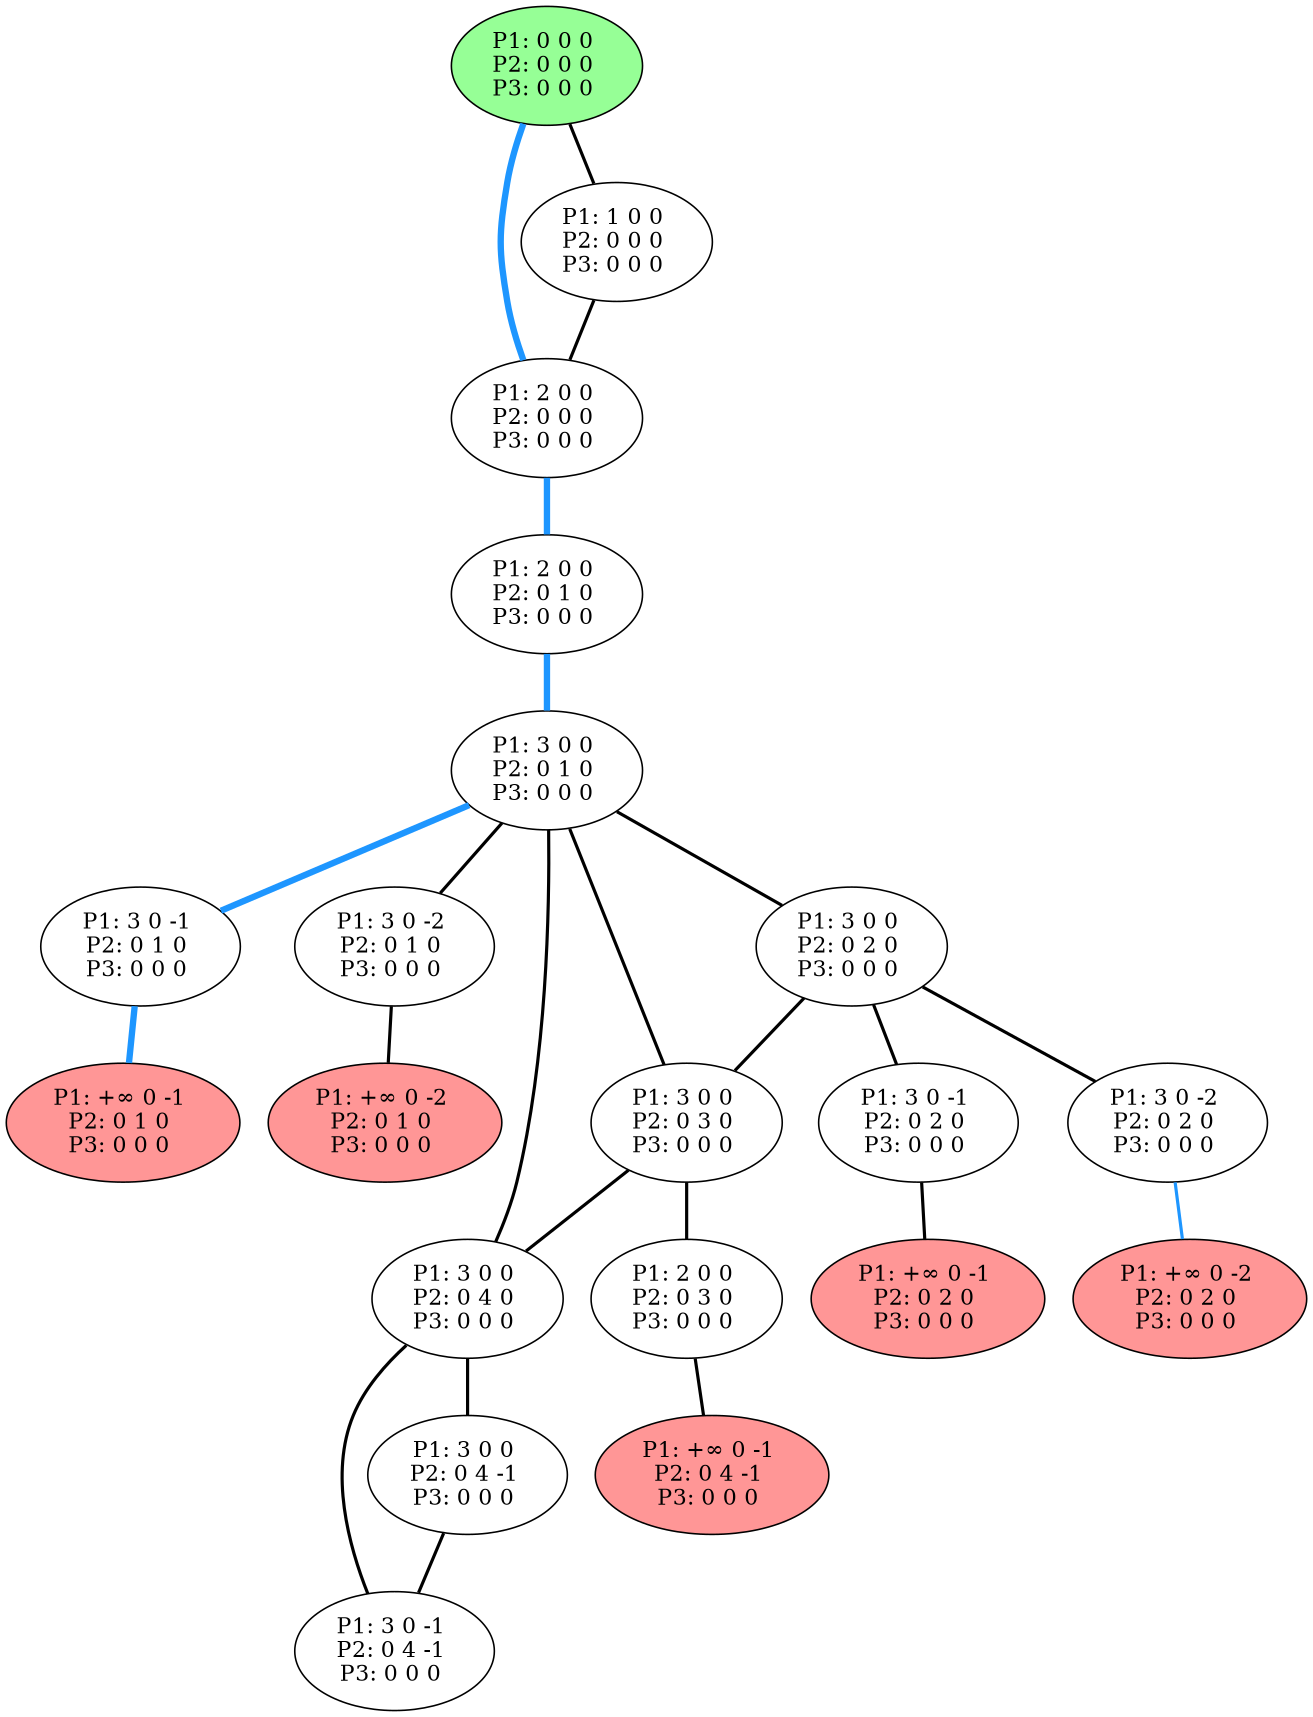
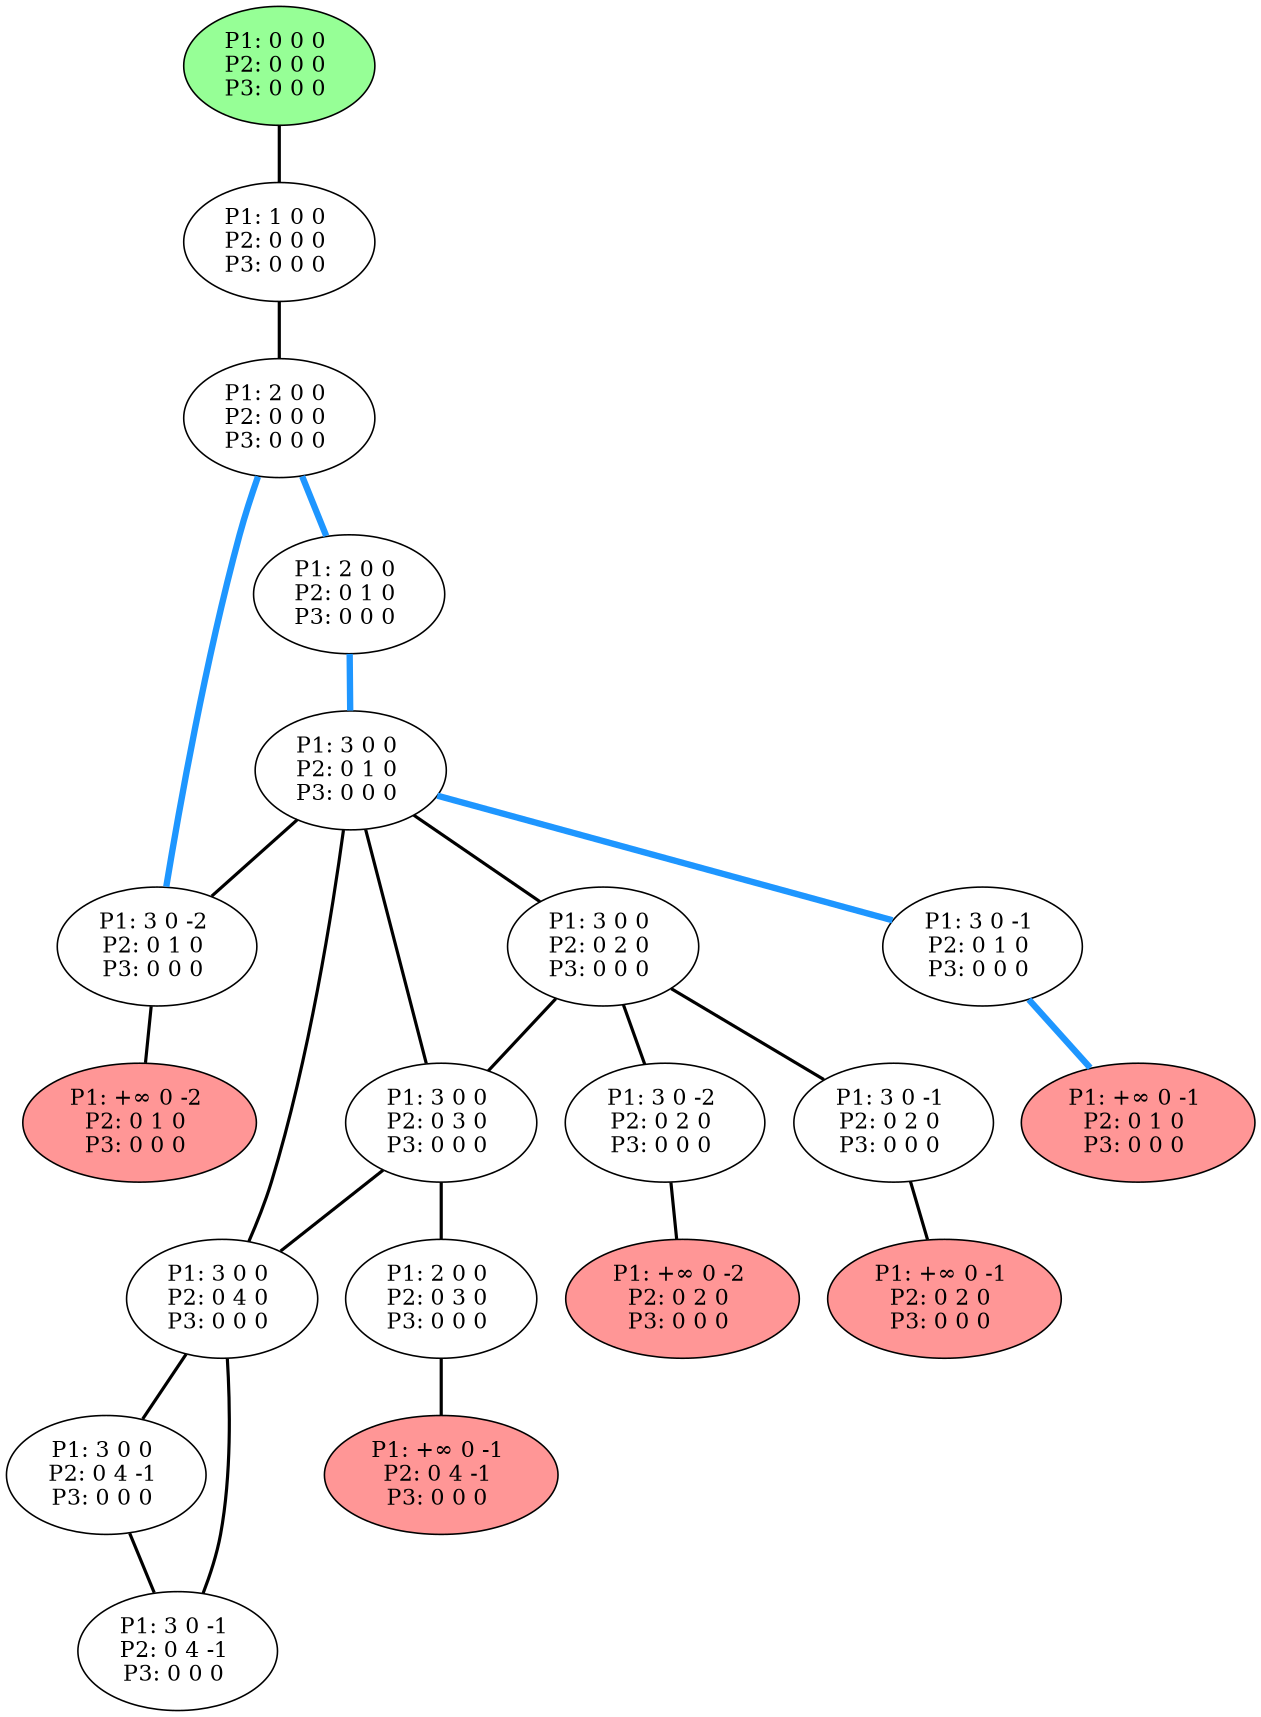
edge "P1: 0 0 0 P2: 0 0 0 P3: 0 0 0" -- "P1: 2 0 0 P2: 0 0 0 P3: 0 0 0": now "P1: 3 0 -2 P2: 0 1 0 P3: 0 0 0" -- "P1: 2 0 0 P2: 0 0 0 P3: 0 0 0"
edge "P1: 3 0 -2 P2: 0 2 0 P3: 0 0 0" -- "P1: +∞ 0 -2 P2: 0 2 0 P3: 0 0 0": color #1e96ff -> black
